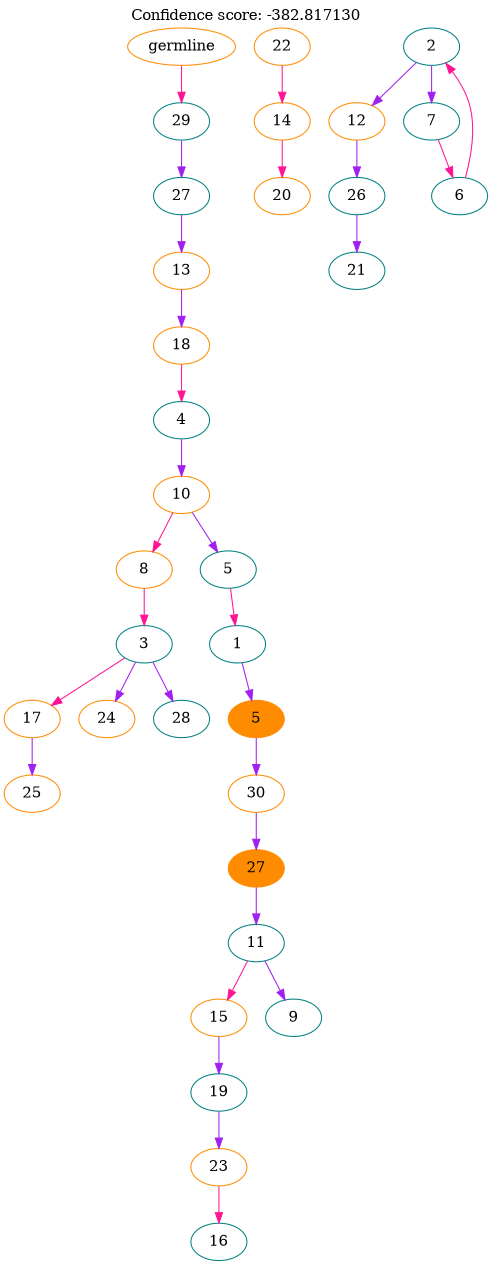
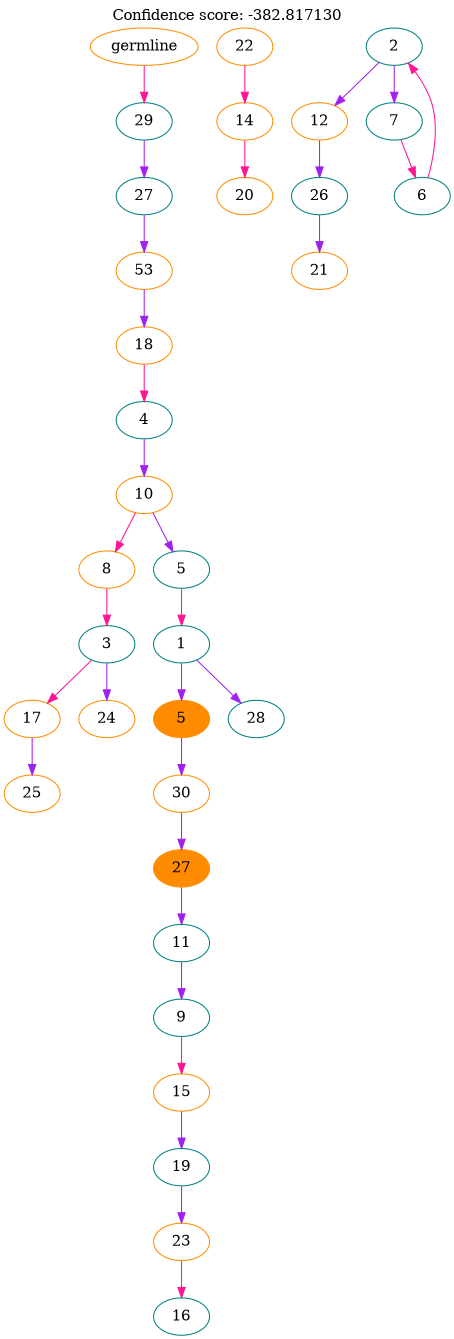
node "13": label "13" -> "53"
node "21": color teal -> darkorange
edge "3" -> "28": now "1" -> "28"
edge "11" -> "15": now "9" -> "15"
